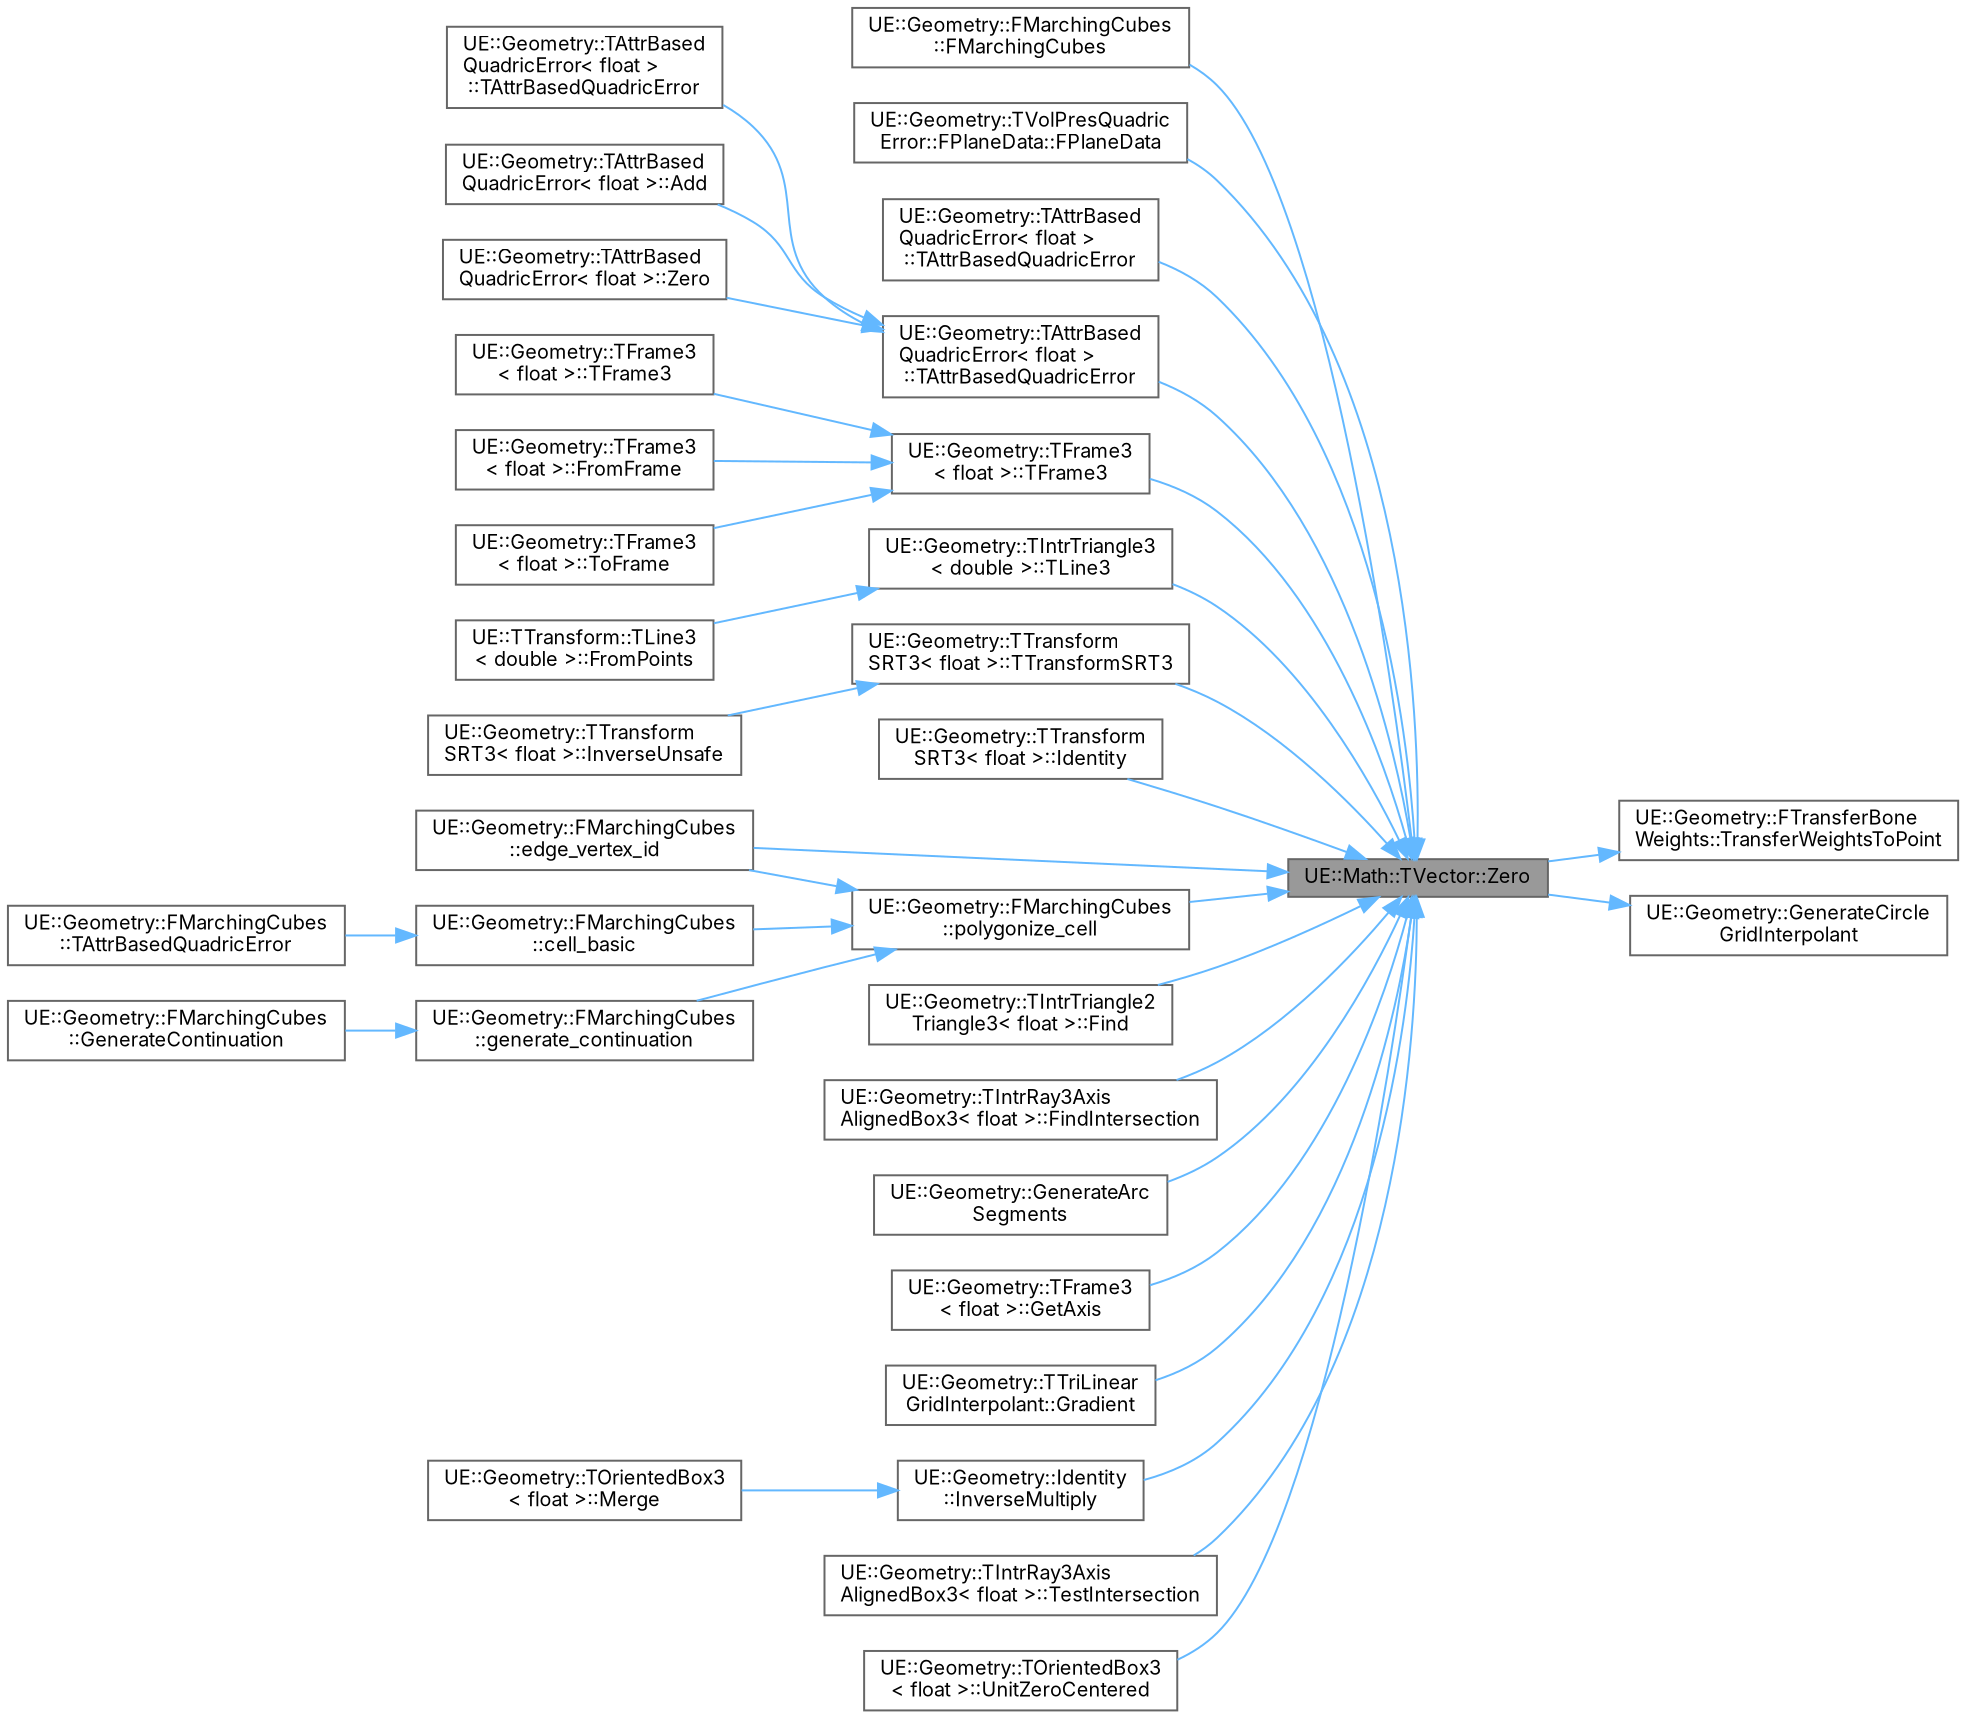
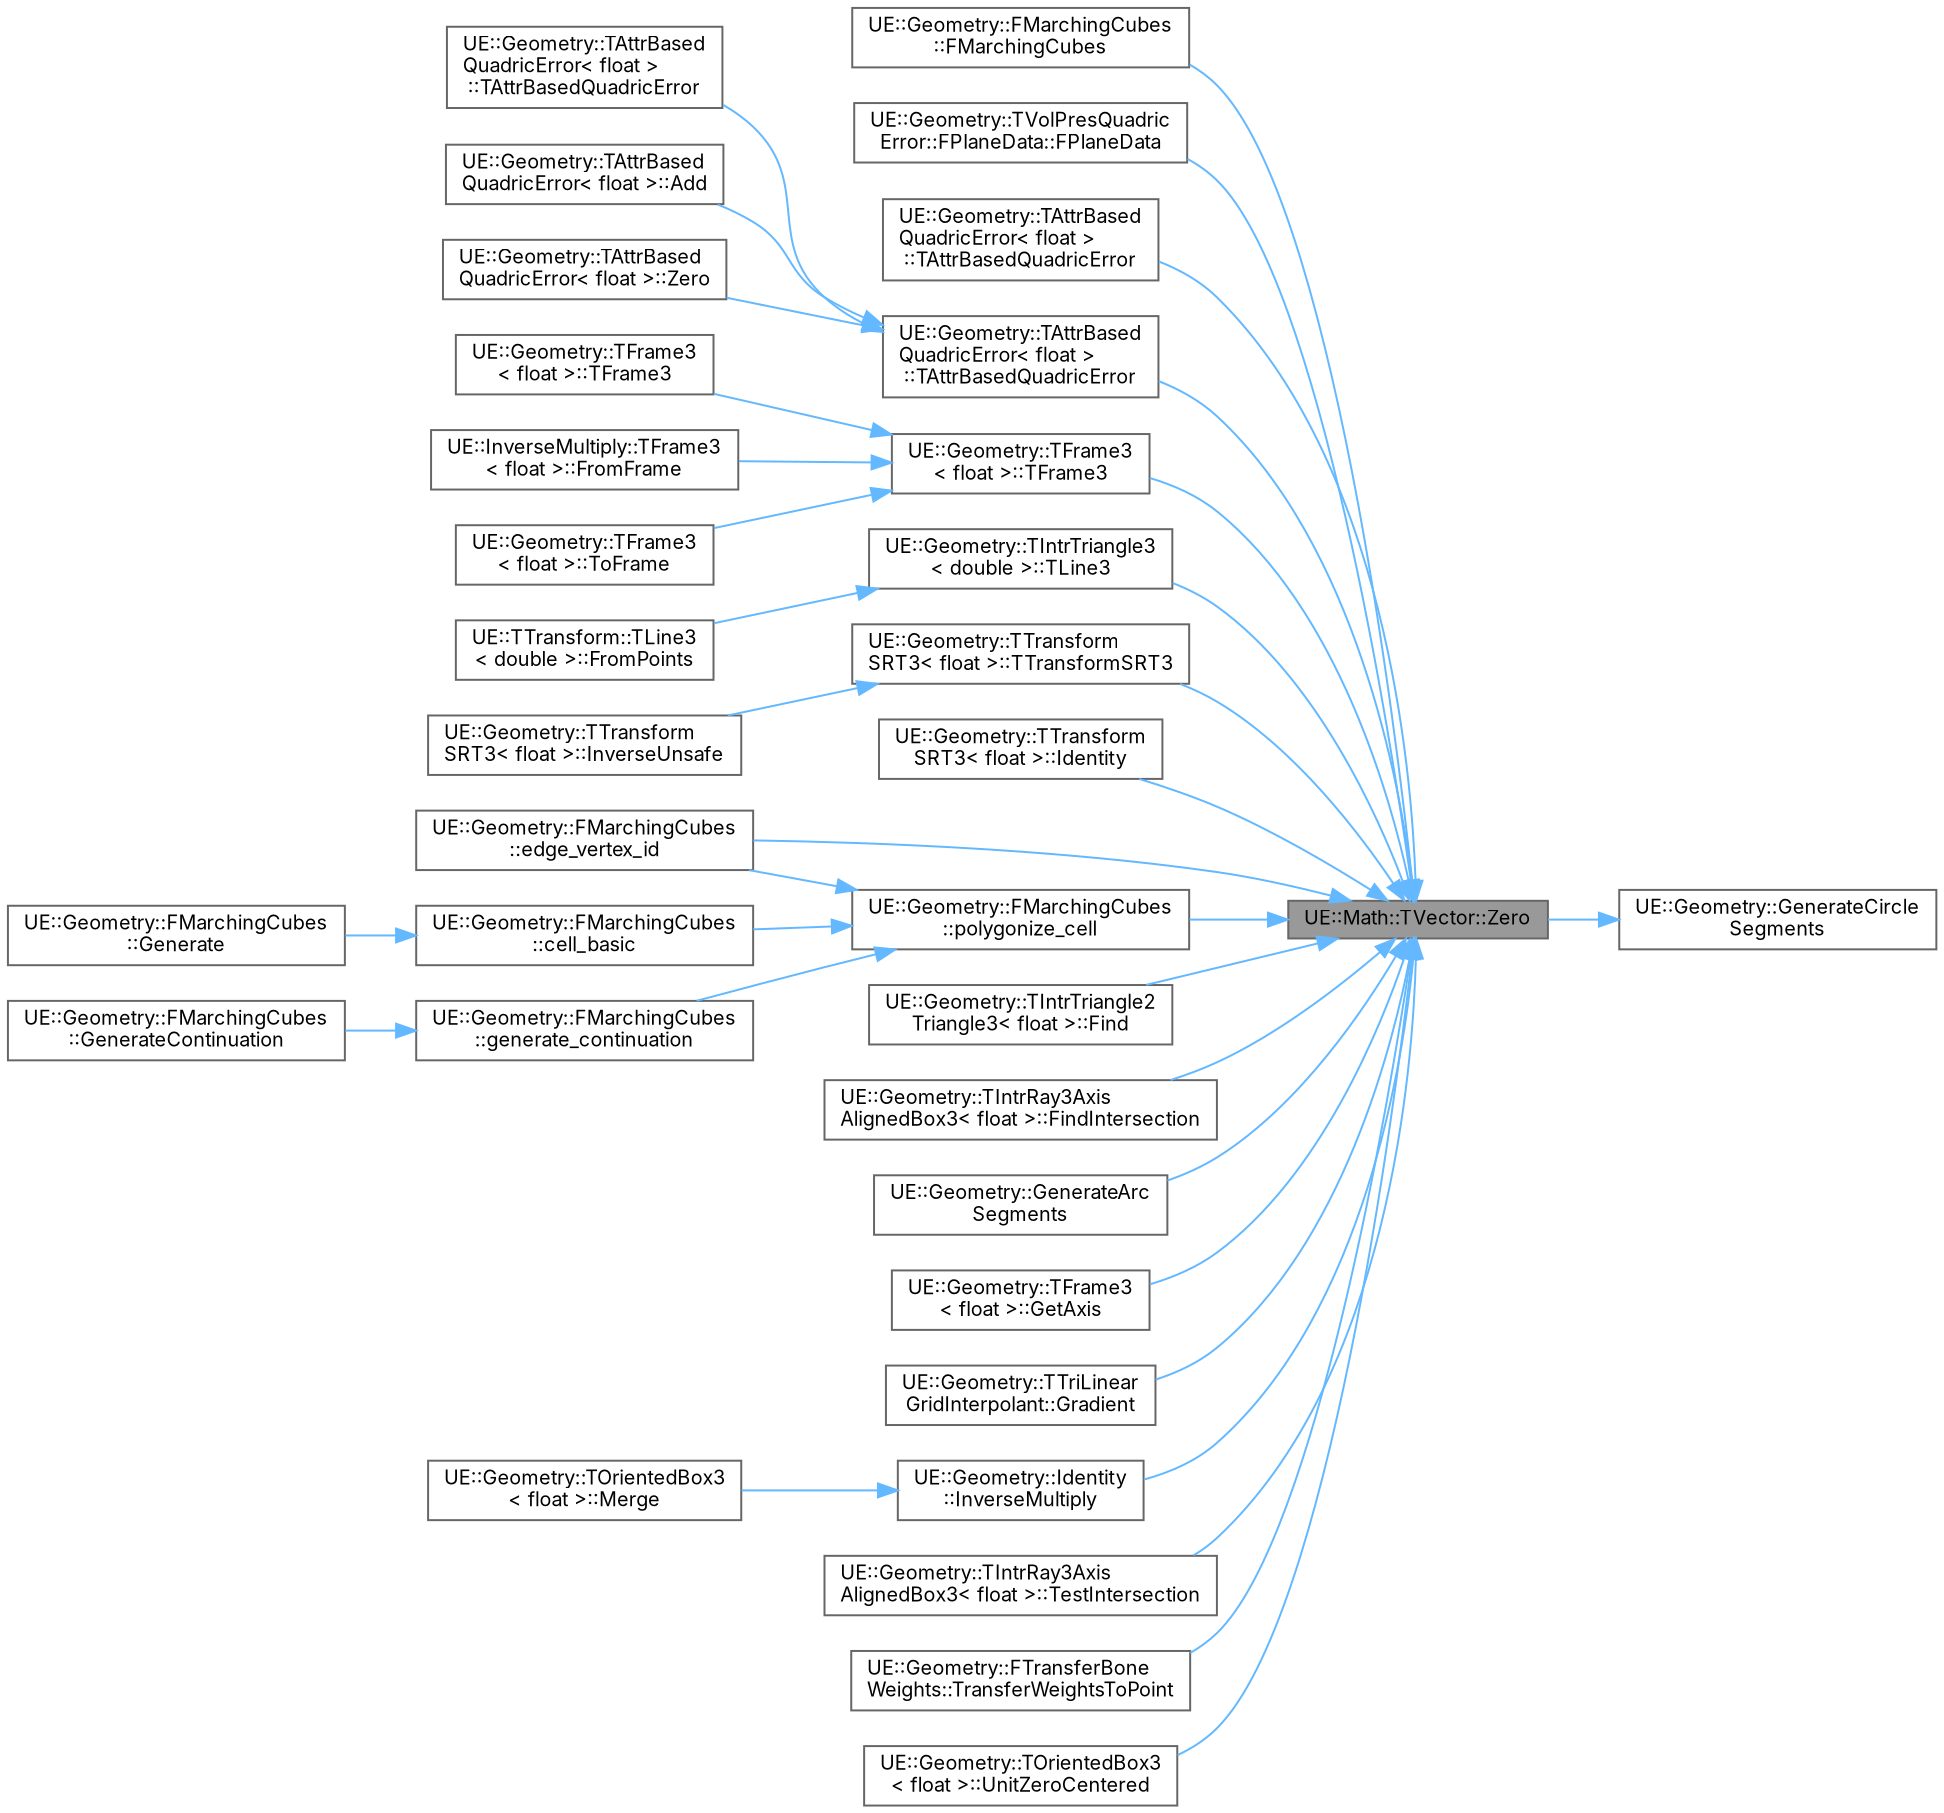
node "UE::Geometry::TFrame3 < float >::FromFrame": label "UE::Geometry::TFrame3 < float >::FromFrame" -> "UE::InverseMultiply::TFrame3 < float >::FromFrame"
edge "UE::Math::TVector::Zero" -> "UE::Geometry::FTransferBone Weights::TransferWeightsToPoint": reversed
node "UE::Geometry::GenerateCircle GridInterpolant": label "UE::Geometry::GenerateCircle GridInterpolant" -> "UE::Geometry::GenerateCircle Segments"
node "UE::Geometry::FMarchingCubes ::TAttrBasedQuadricError": label "UE::Geometry::FMarchingCubes ::TAttrBasedQuadricError" -> "UE::Geometry::FMarchingCubes ::Generate"
